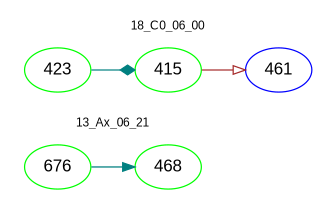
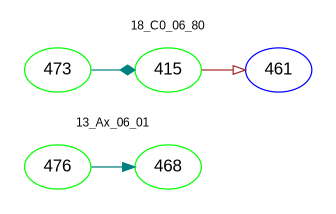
cluster "18_C0_06_00": label "18_C0_06_00" -> "18_C0_06_80"
node "423": label "423" -> "473"
cluster "13_Ax_06_21": label "13_Ax_06_21" -> "13_Ax_06_01"
node "676": label "676" -> "476"
